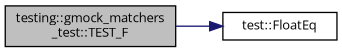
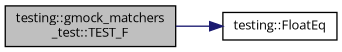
node "test::FloatEq": label "test::FloatEq" -> "testing::FloatEq"
